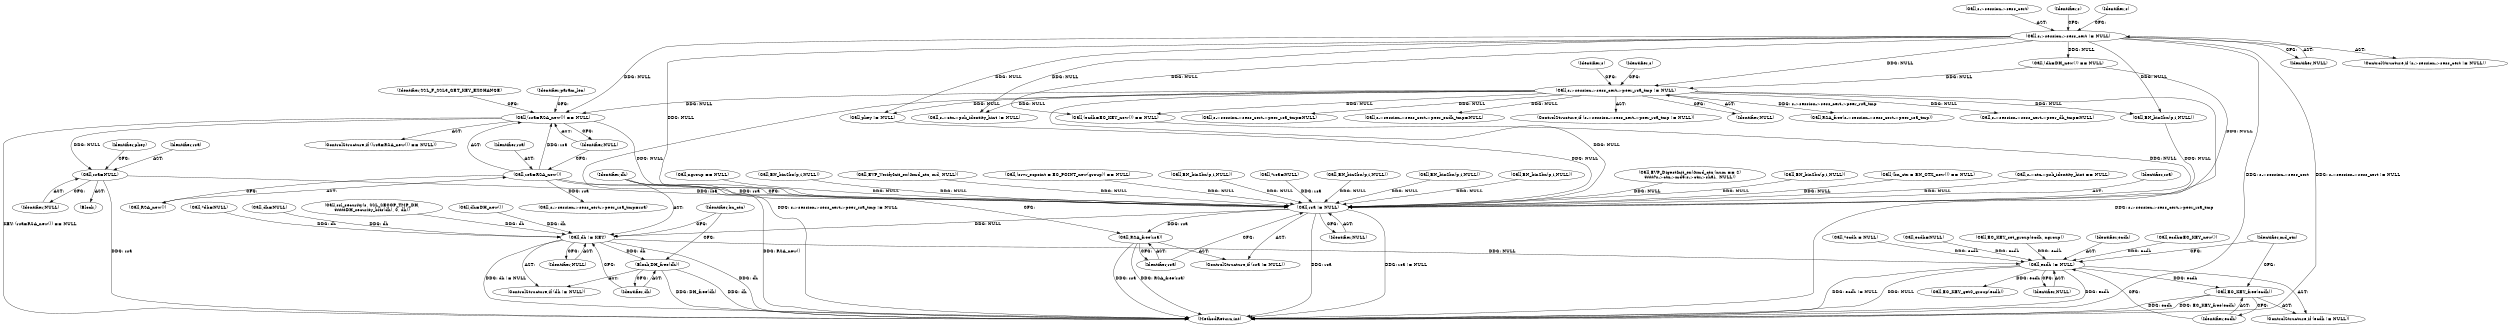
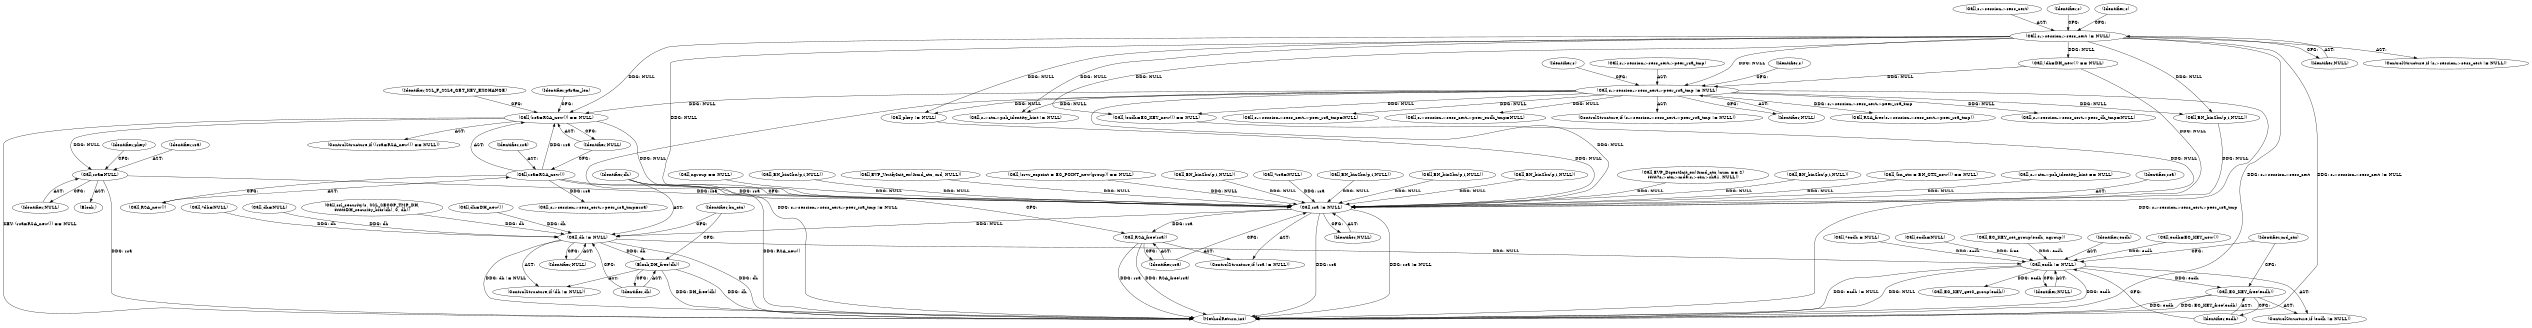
node "(Call,s->session->sess_cert->peer_rsa_tmp)": added
node "(Call,dh != KEY)": label "(Call,dh != KEY)" -> "(Call,dh != NULL)"
edge "(Call,ecdh=NULL)" -> "(Call,ecdh != NULL)": label "DDG: ecdh" -> "DDG: free"
